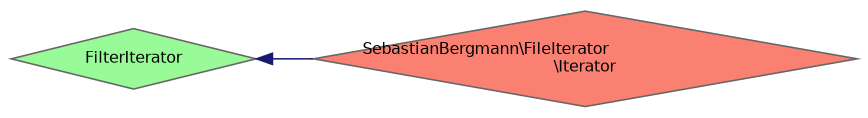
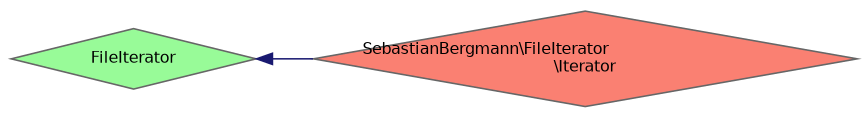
node "FilterIterator": label "FilterIterator" -> "FileIterator"
